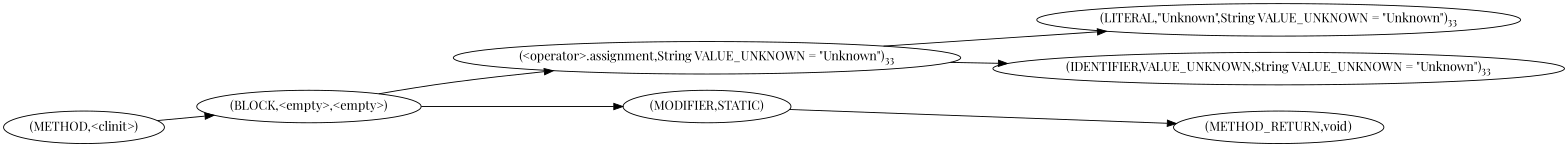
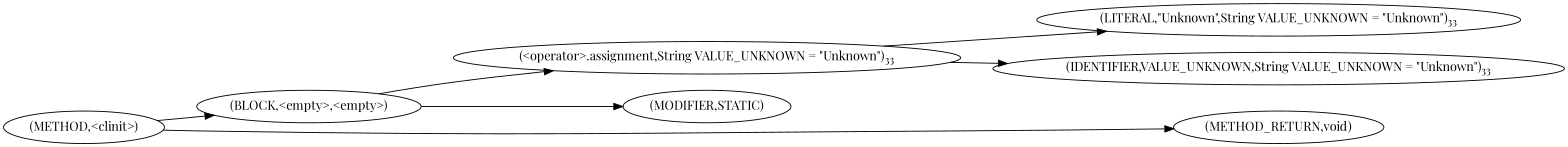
edge "(MODIFIER,STATIC)" -> "(METHOD_RETURN,void)": now "(METHOD,<clinit>)" -> "(METHOD_RETURN,void)"
